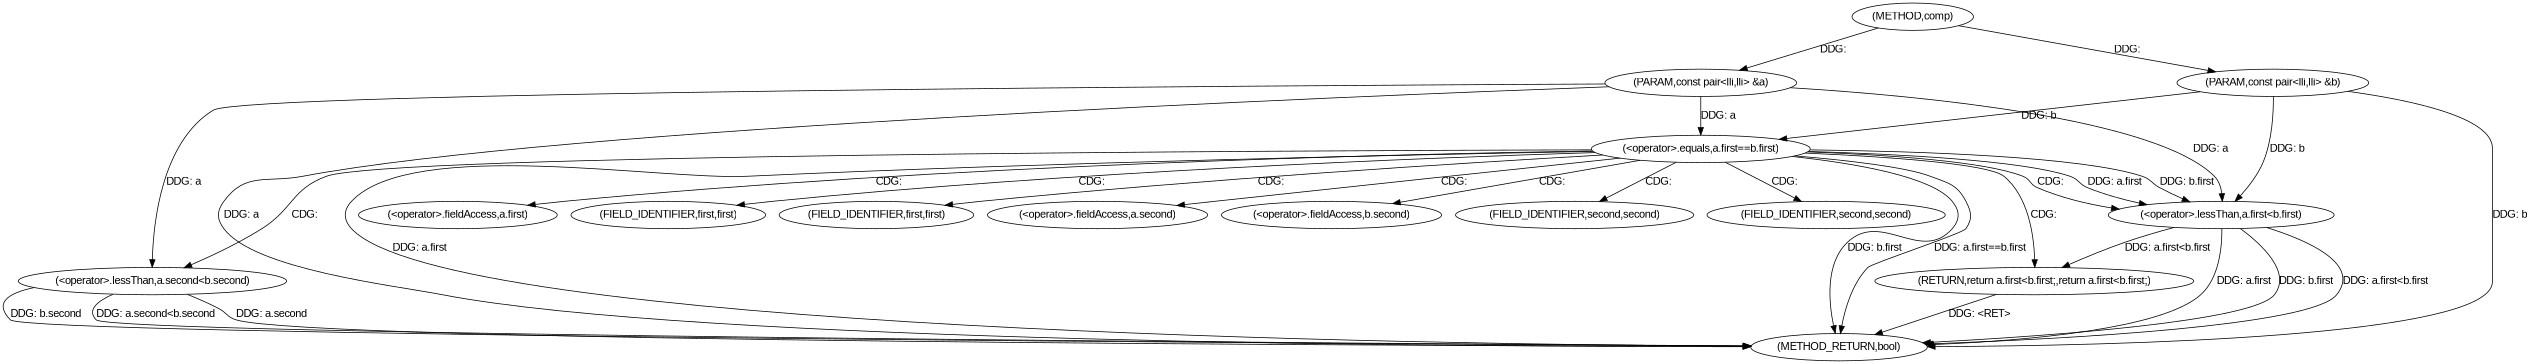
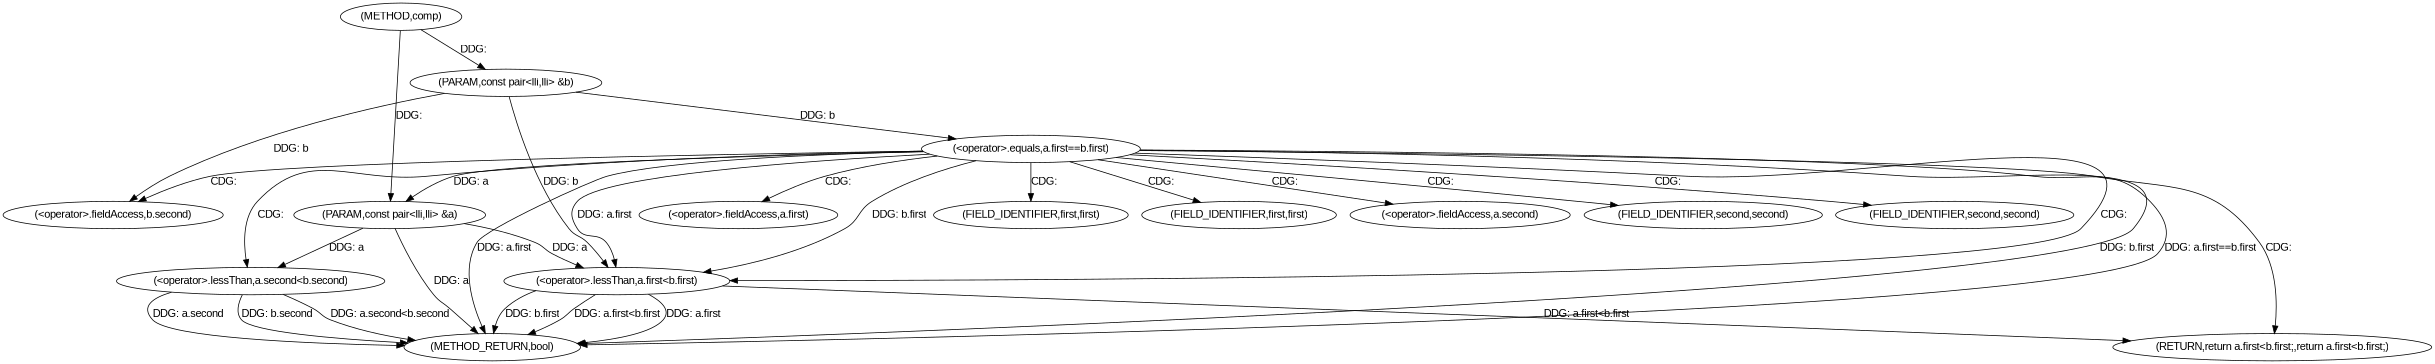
edge "(PARAM,const pair<lli,lli> &a)" -> "(<operator>.equals,a.first==b.first)": reversed
edge "(RETURN,return a.first<b.first;,return a.first<b.first;)" -> "(METHOD_RETURN,bool)": removed, label "DDG: <RET>"
edge "(PARAM,const pair<lli,lli> &b)" -> "(METHOD_RETURN,bool)": now "(PARAM,const pair<lli,lli> &b)" -> "(<operator>.fieldAccess,b.second)"
